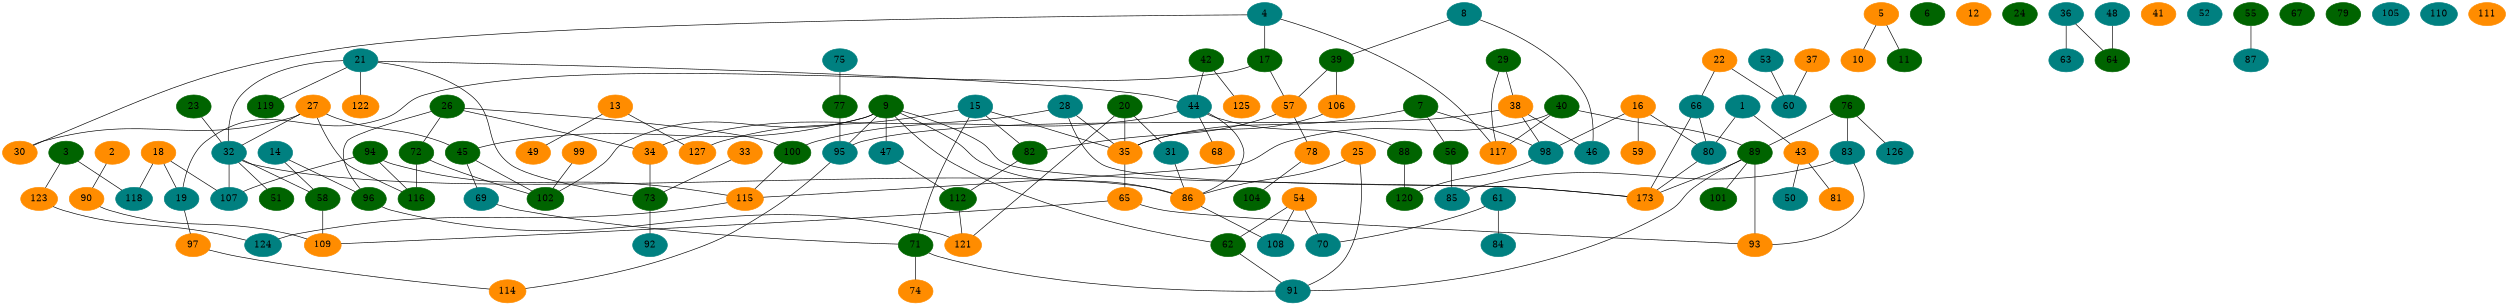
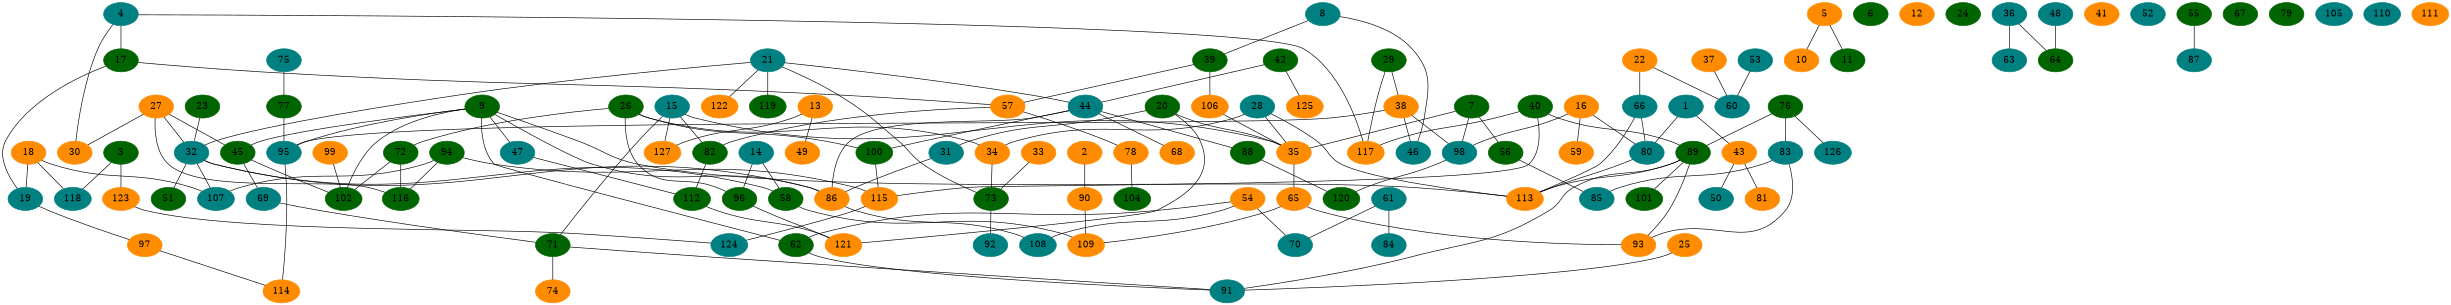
edge "25" -- "86": removed
node "173": label "173" -> "113"
